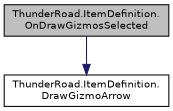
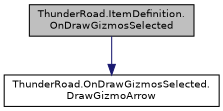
node "ThunderRoad.ItemDefinition. DrawGizmoArrow": label "ThunderRoad.ItemDefinition. DrawGizmoArrow" -> "ThunderRoad.OnDrawGizmosSelected. DrawGizmoArrow"
